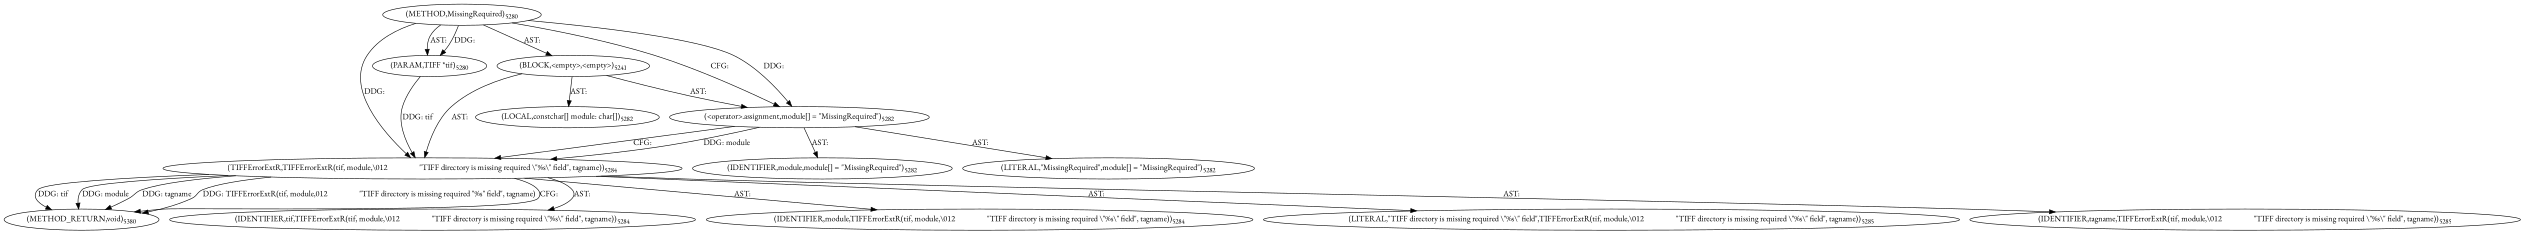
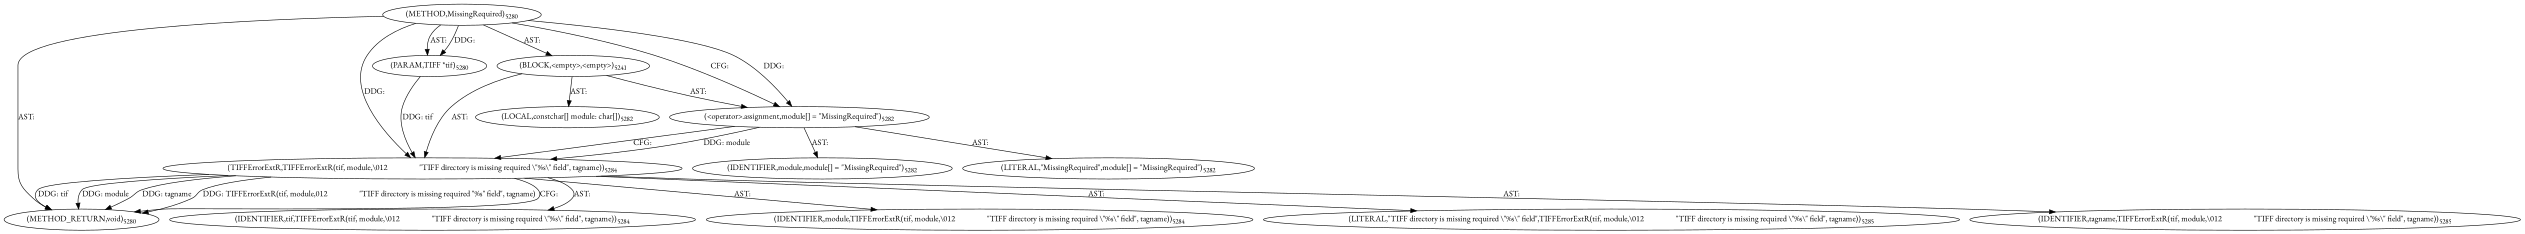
edge "(METHOD,MissingRequired)" -> "(METHOD_RETURN,void)": added, label "AST:"
node "(METHOD_RETURN,void)": text "5380" -> "5280"
